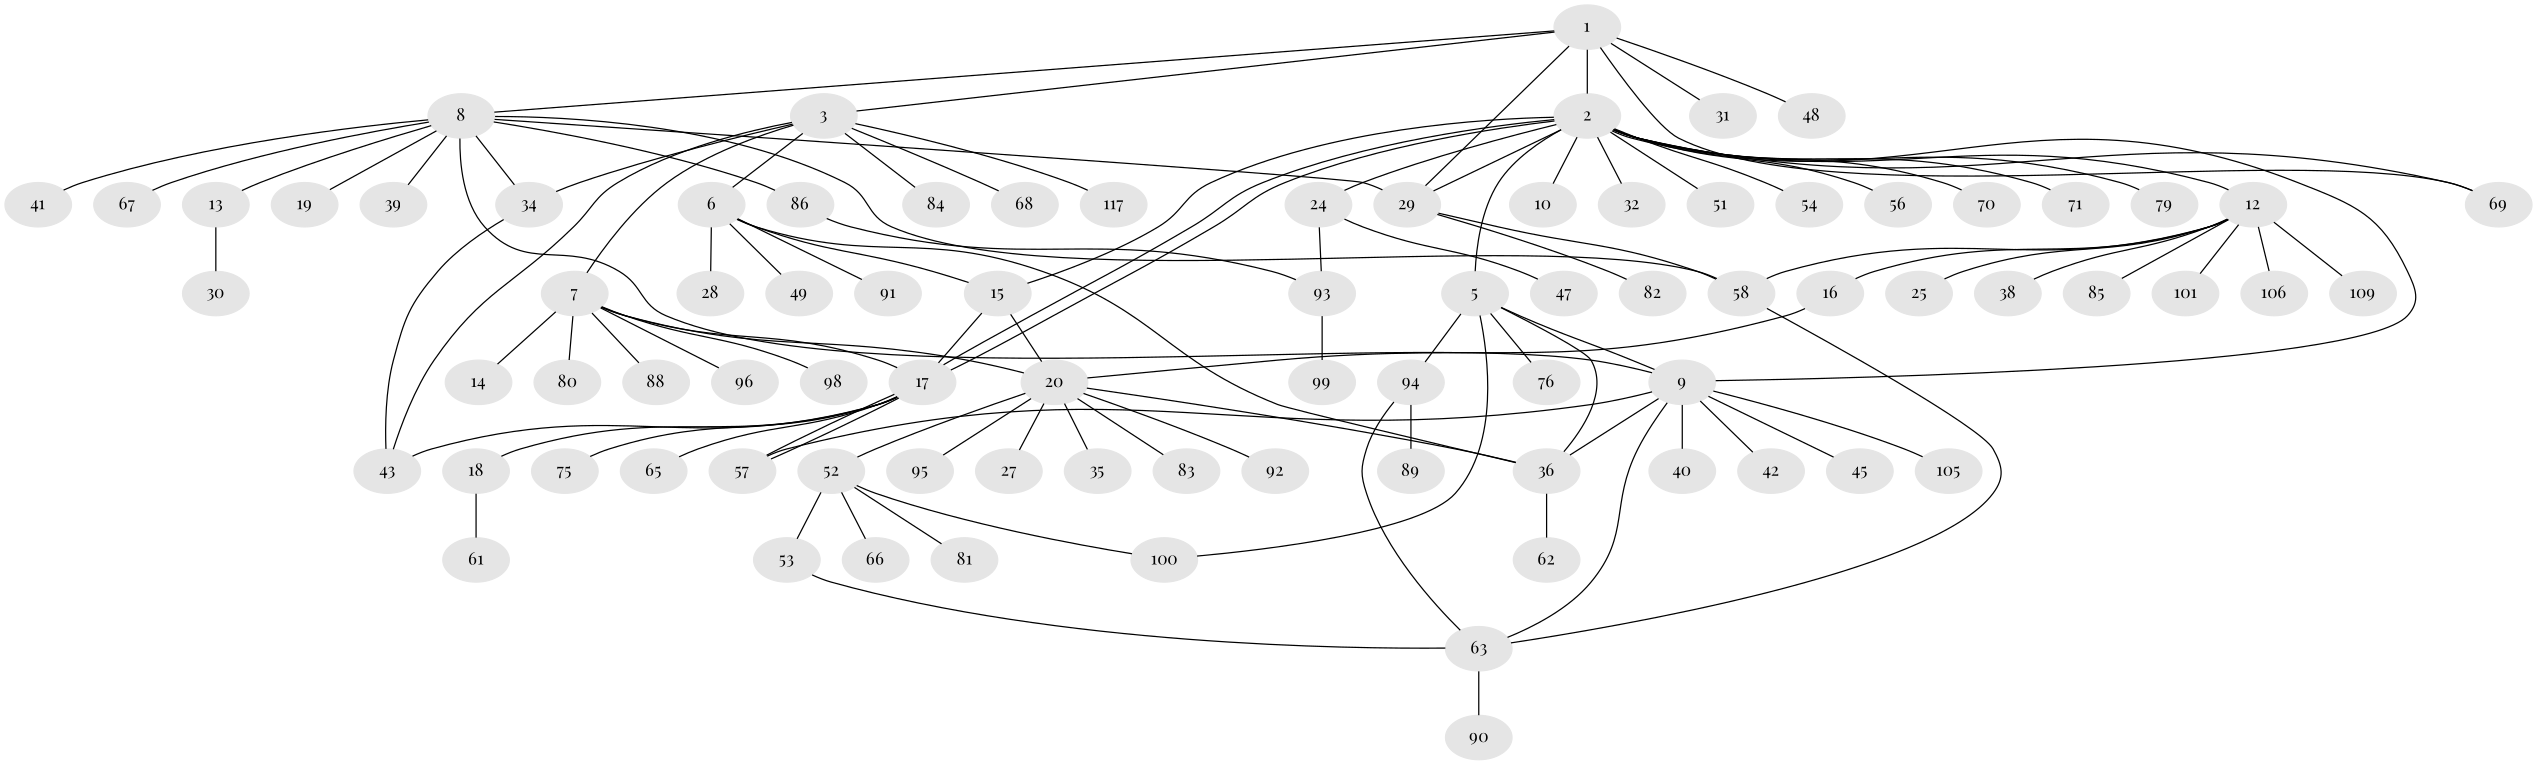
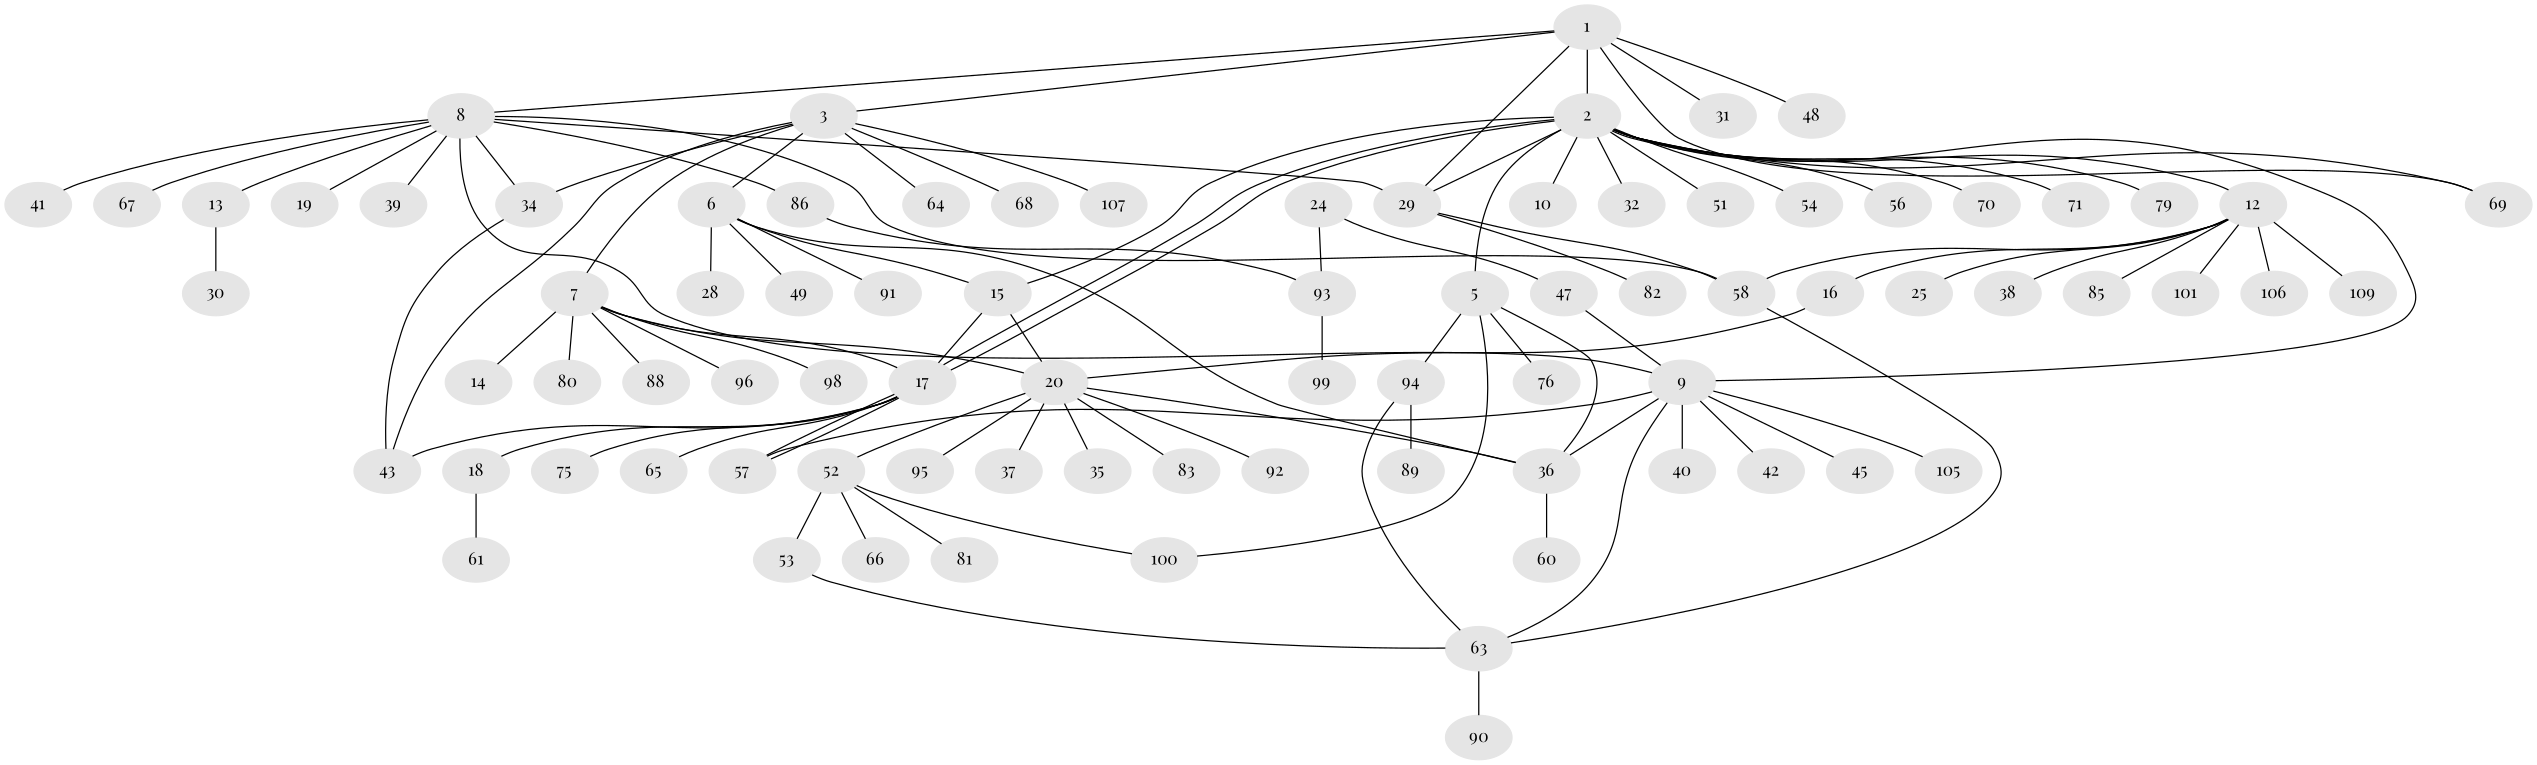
edge "2" -- "24": removed
node "84": label "84" -> "64"
node "117": label "117" -> "107"
edge "5" -- "9": now "47" -- "9"
node "27": label "27" -> "37"
node "62": label "62" -> "60"
